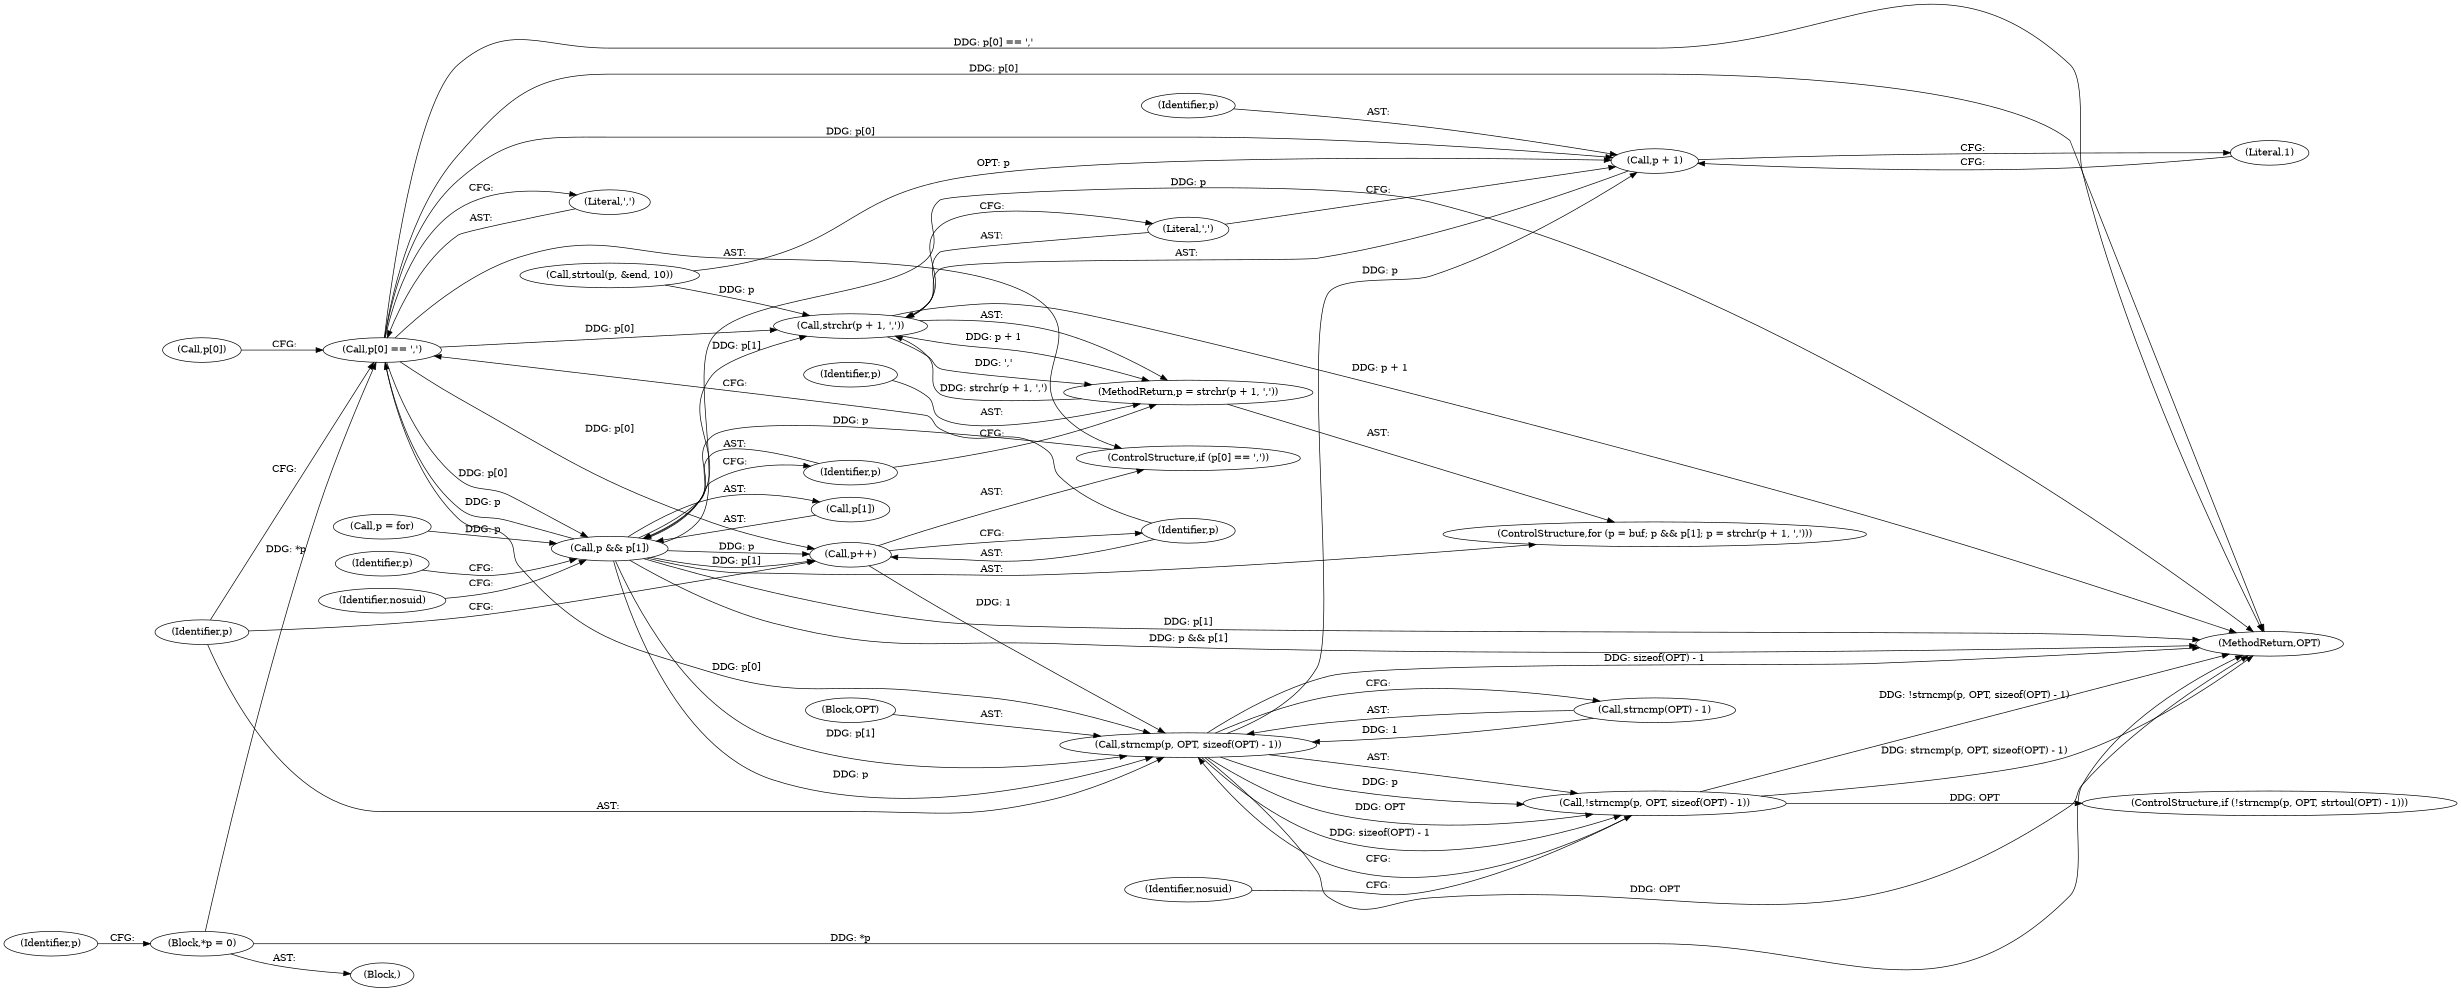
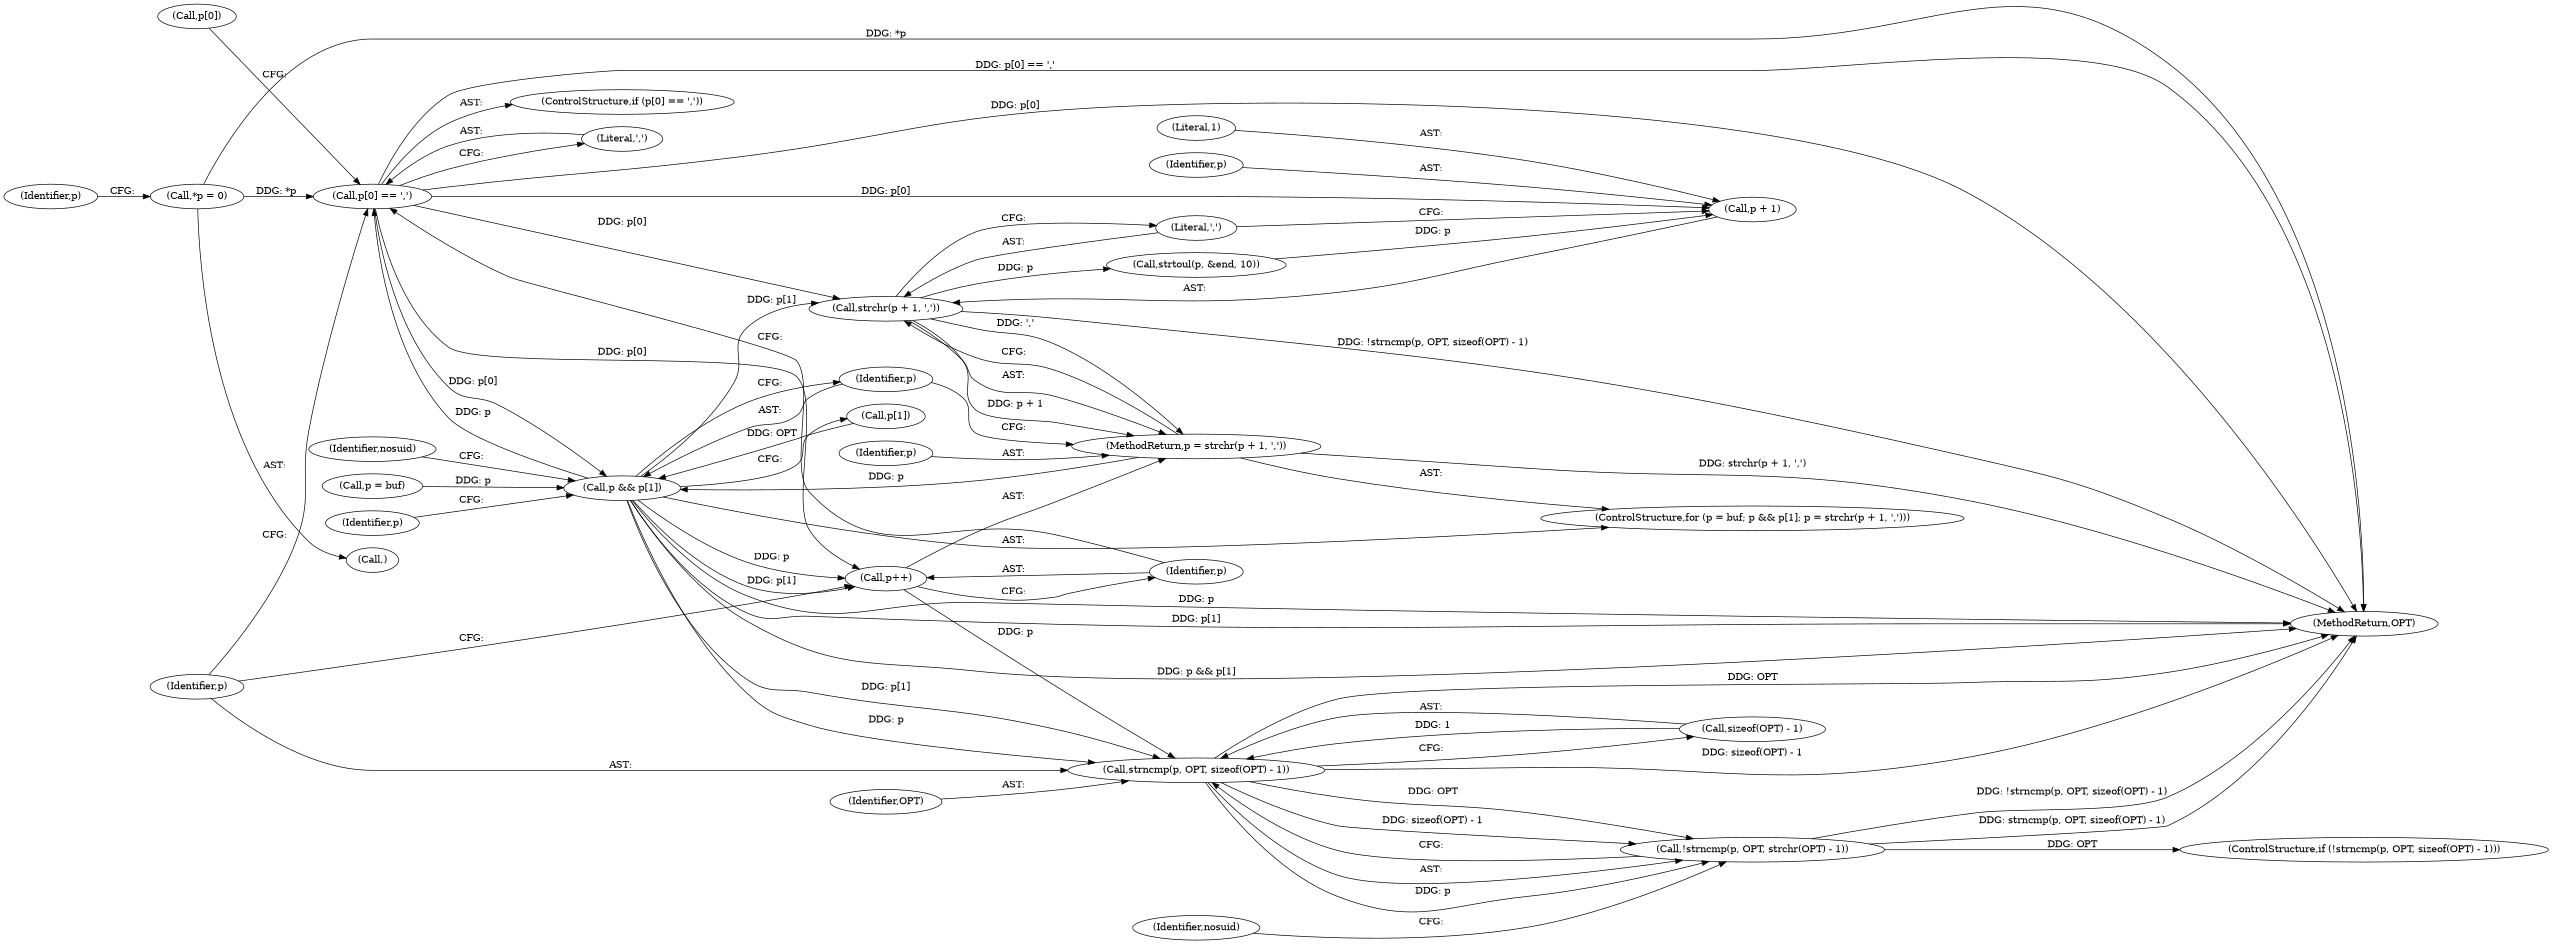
edge "(Call,p + 1)" -> "(Literal,1)": removed, label "CFG:"
edge "(Call,strtoul(p, &end, 10))" -> "(Call,p + 1)": label "OPT: p" -> "DDG: p"
edge "(Literal,1)" -> "(Call,p + 1)": label "CFG: " -> "AST: "
edge "(Call,strtoul(p, &end, 10))" -> "(Call,strchr(p + 1, ','))": reversed
edge "(Call,strchr(p + 1, ','))" -> "(MethodReturn,OPT)": label "DDG: p + 1" -> "DDG: !strncmp(p, OPT, sizeof(OPT) - 1)"
edge "(MethodReturn,p = strchr(p + 1, ','))" -> "(Call,strchr(p + 1, ','))": label "DDG: strchr(p + 1, ',')" -> "CFG: "
edge "(Call,strncmp(p, OPT, sizeof(OPT) - 1))" -> "(Call,p + 1)": removed, label "DDG: p"
edge "(ControlStructure,if (p[0] == ','))" -> "(Call,p && p[1])": now "(MethodReturn,p = strchr(p + 1, ','))" -> "(Call,p && p[1])"
edge "(MethodReturn,p = strchr(p + 1, ','))" -> "(MethodReturn,OPT)": added, label "DDG: strchr(p + 1, ',')"
edge "(Call,p && p[1])" -> "(Call,p[1])": label "AST: " -> "CFG: "
edge "(Call,p++)" -> "(ControlStructure,if (p[0] == ','))": now "(Call,p++)" -> "(MethodReturn,p = strchr(p + 1, ','))"
edge "(Call,p[1])" -> "(Call,p && p[1])": label "AST: " -> "DDG: OPT"
node "(Call,p = for)": label "(Call,p = for)" -> "(Call,p = buf)"
edge "(Call,p++)" -> "(Call,strncmp(p, OPT, sizeof(OPT) - 1))": label "DDG: 1" -> "DDG: p"
edge "(Call,p[0] == ',')" -> "(Call,strncmp(p, OPT, sizeof(OPT) - 1))": removed, label "DDG: p[0]"
node "(Block,OPT)": label "(Block,OPT)" -> "(Identifier,OPT)"
node "(Call,strncmp(OPT) - 1)": label "(Call,strncmp(OPT) - 1)" -> "(Call,sizeof(OPT) - 1)"
node "(Call,!strncmp(p, OPT, sizeof(OPT) - 1))": label "(Call,!strncmp(p, OPT, sizeof(OPT) - 1))" -> "(Call,!strncmp(p, OPT, strchr(OPT) - 1))"
node "(ControlStructure,if (!strncmp(p, OPT, strtoul(OPT) - 1)))": label "(ControlStructure,if (!strncmp(p, OPT, strtoul(OPT) - 1)))" -> "(ControlStructure,if (!strncmp(p, OPT, sizeof(OPT) - 1)))"
node "(Block,*p = 0)": label "(Block,*p = 0)" -> "(Call,*p = 0)"
node "(Block,)": label "(Block,)" -> "(Call,)"
